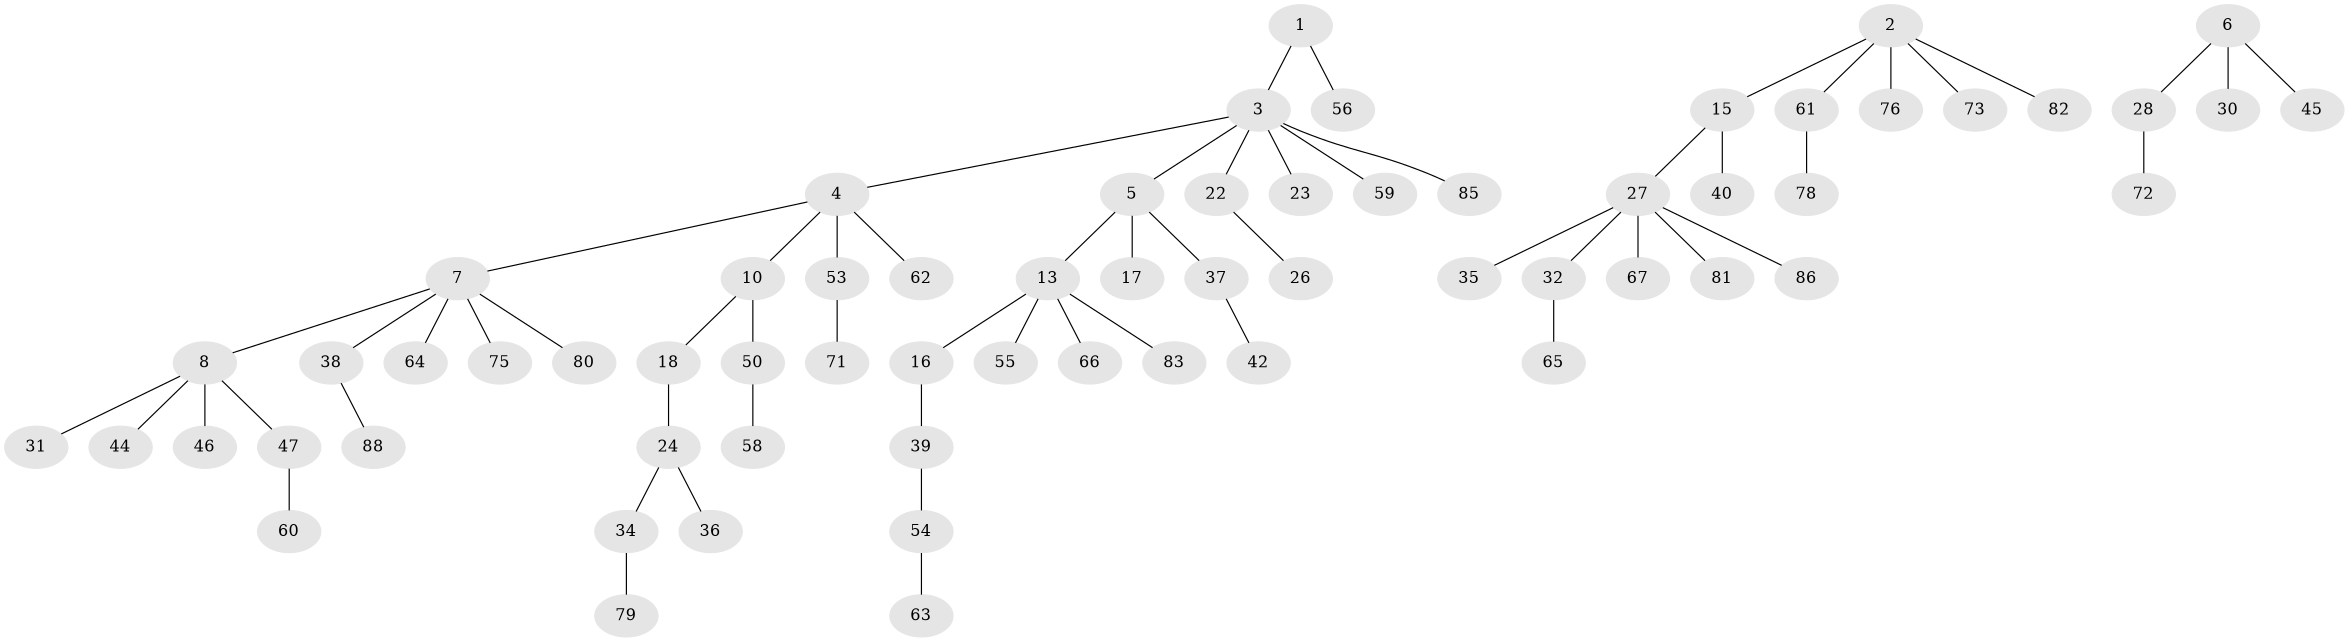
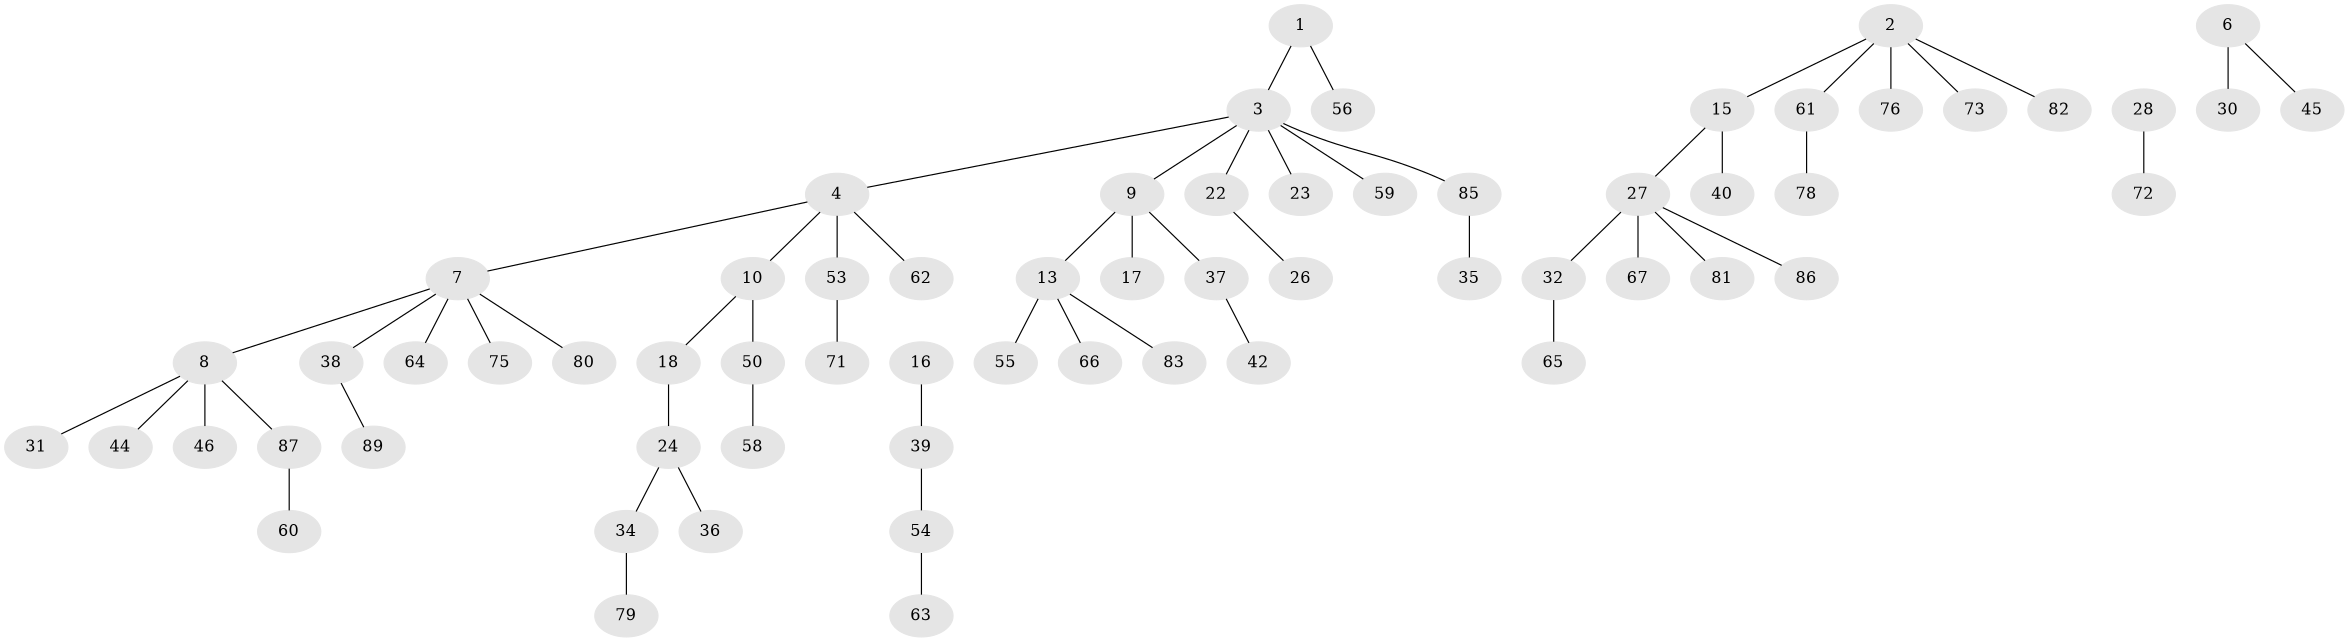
edge "6" -- "28": removed
node "5": label "5" -> "9"
edge "27" -- "35": now "85" -- "35"
edge "13" -- "16": removed
node "47": label "47" -> "87"
node "88": label "88" -> "89"
